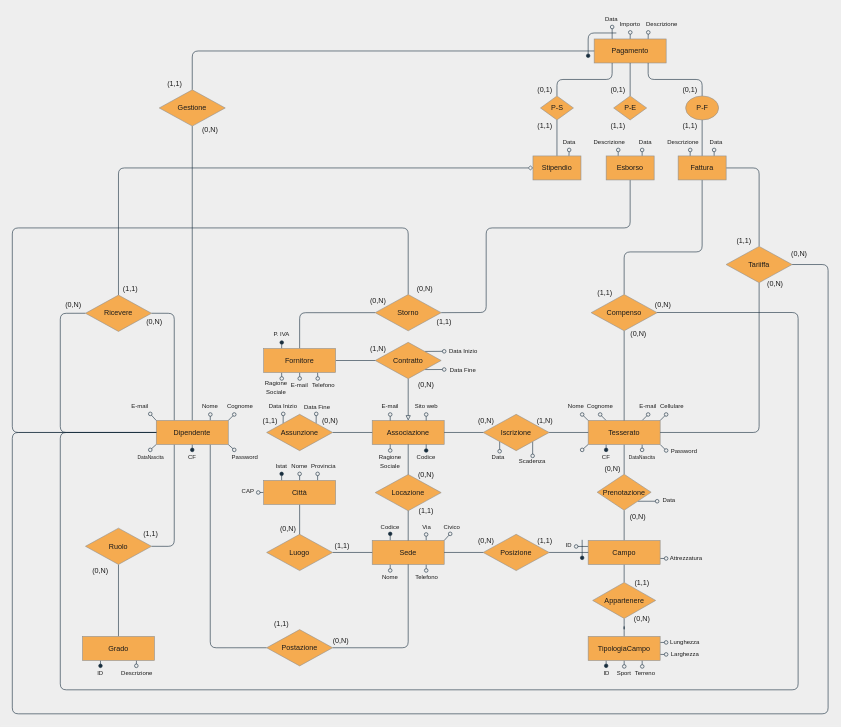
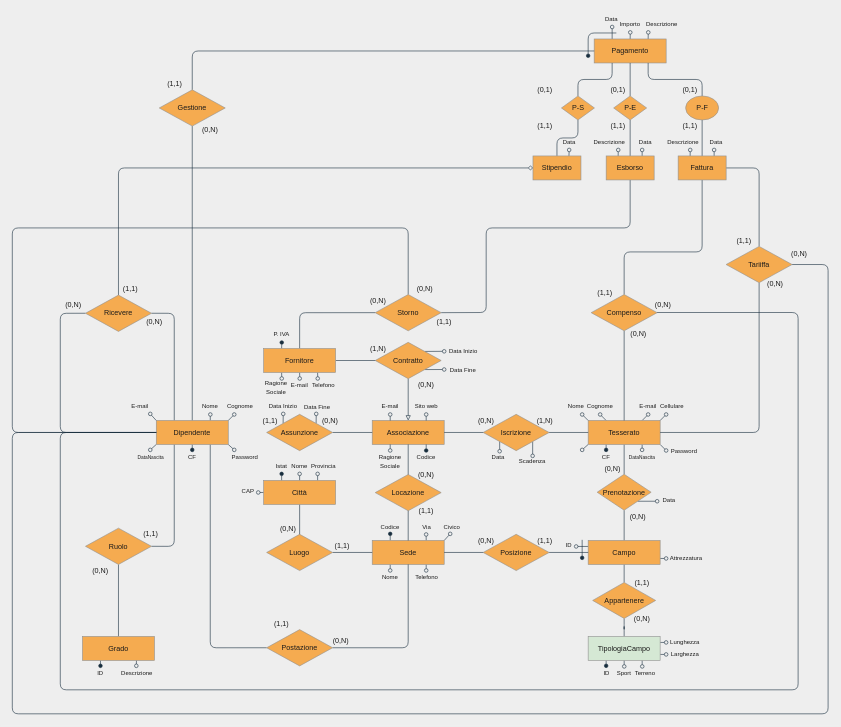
node "P-S": moved (557, 108) -> (578, 108)
edge "P-E" -- "Esborso": added
node "TipologiaCampo": fillcolor #f5ab50 -> #d5e8d4
